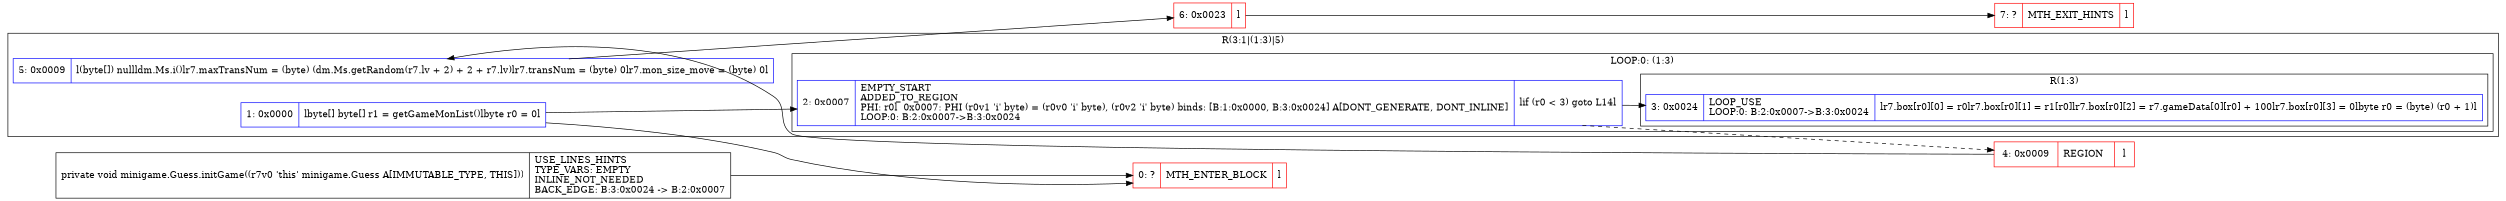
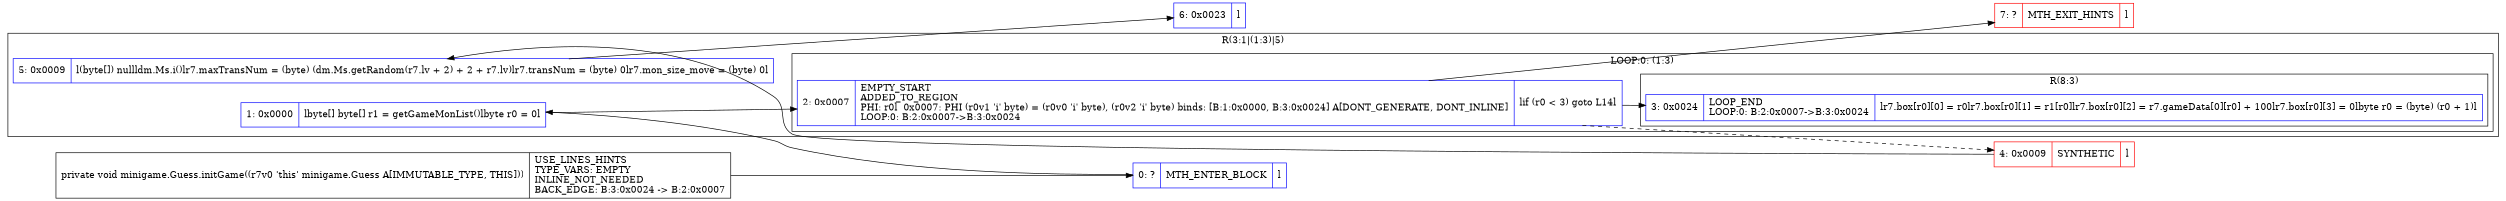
node "6: 0x0023": color red -> blue
edge "6: 0x0023" -> "7: ?": now "2: 0x0007" -> "7: ?"
cluster "R(1:3)": label "R(1:3)" -> "R(8:3)"
node "3: 0x0024": text "LOOP_USE" -> "LOOP_END"
node "4: 0x0009": text "REGION" -> "SYNTHETIC"
edge "1: 0x0000" -> "0: ?": reversed
node "0: ?": color red -> blue
